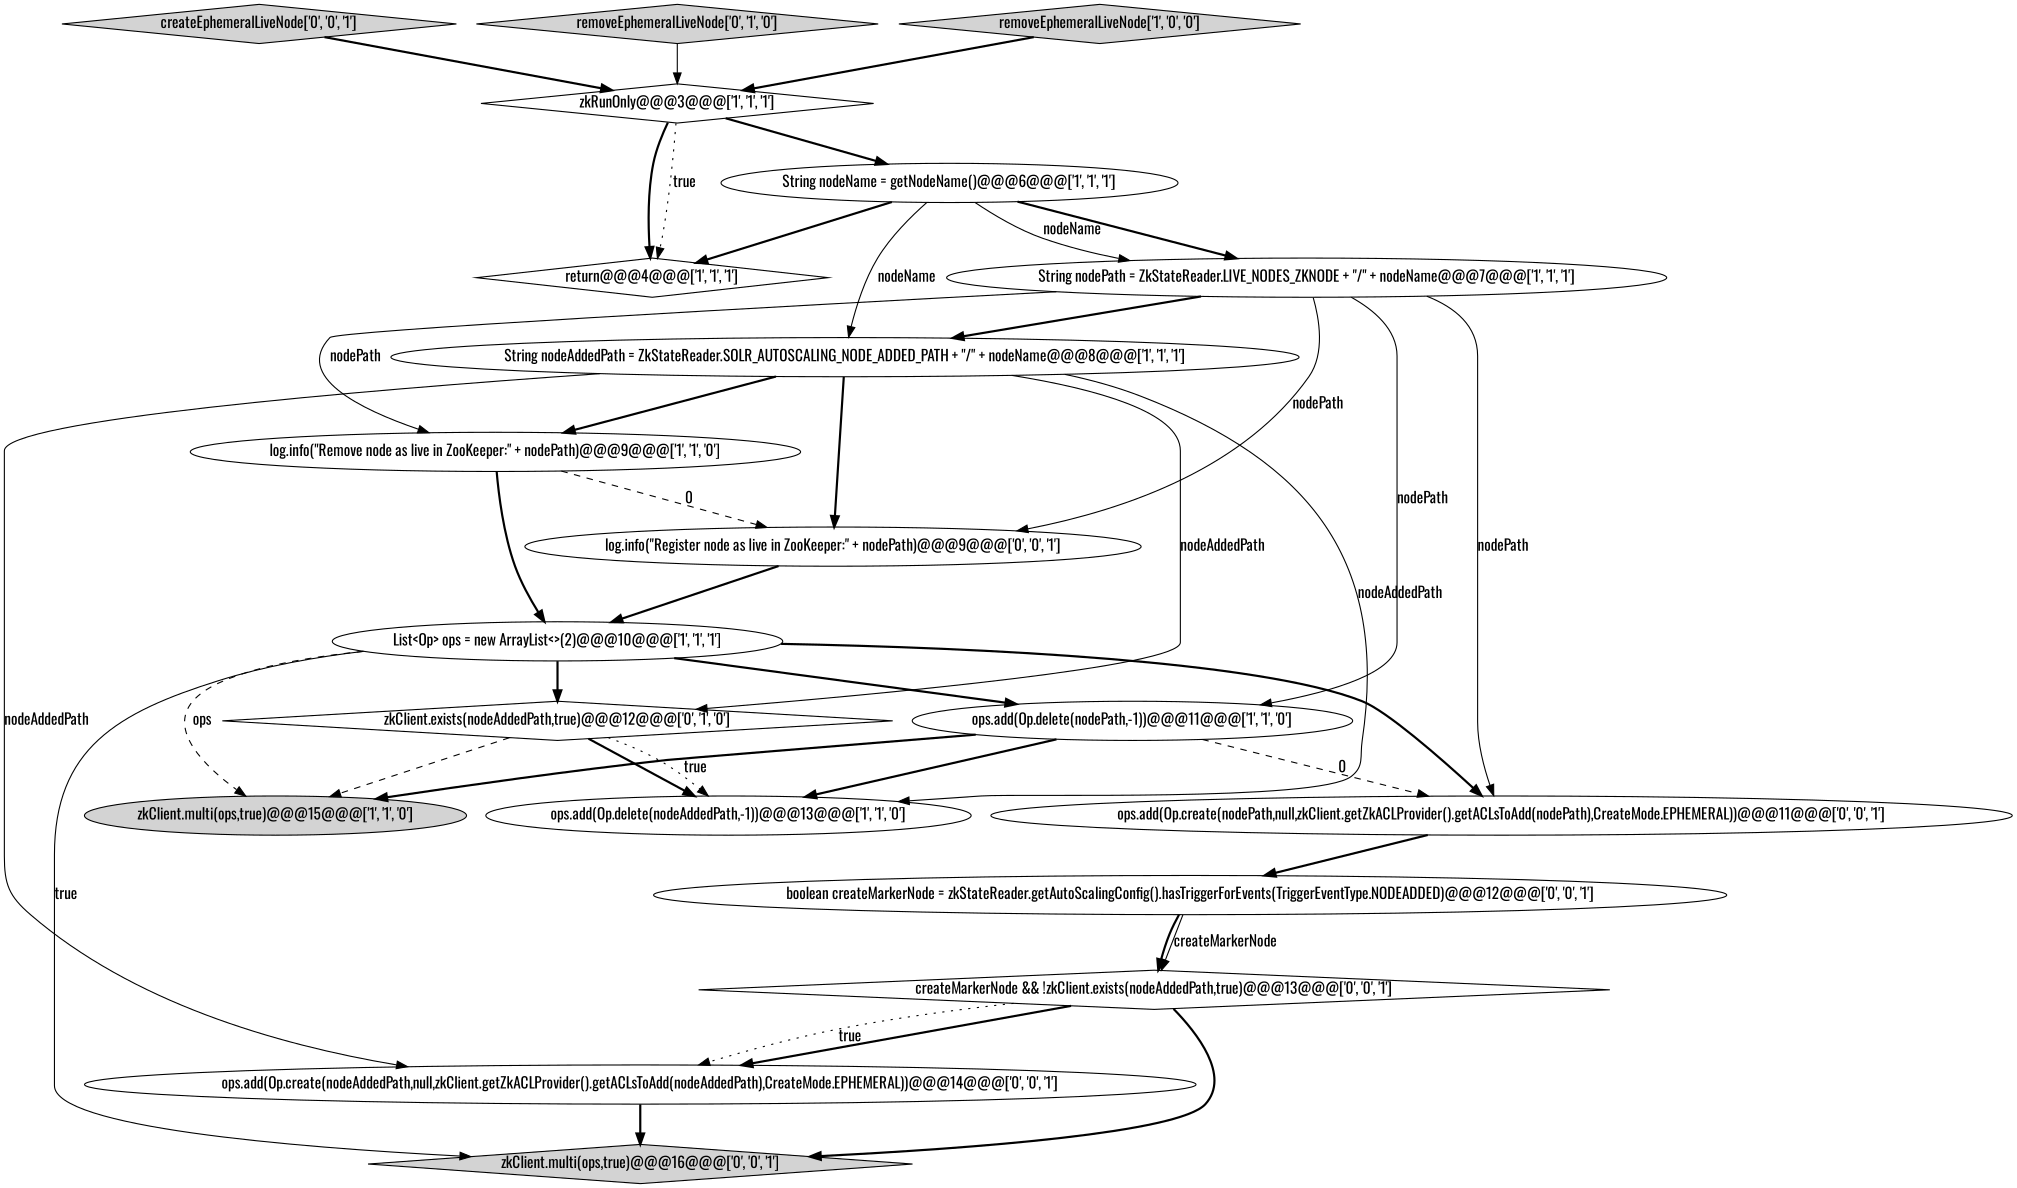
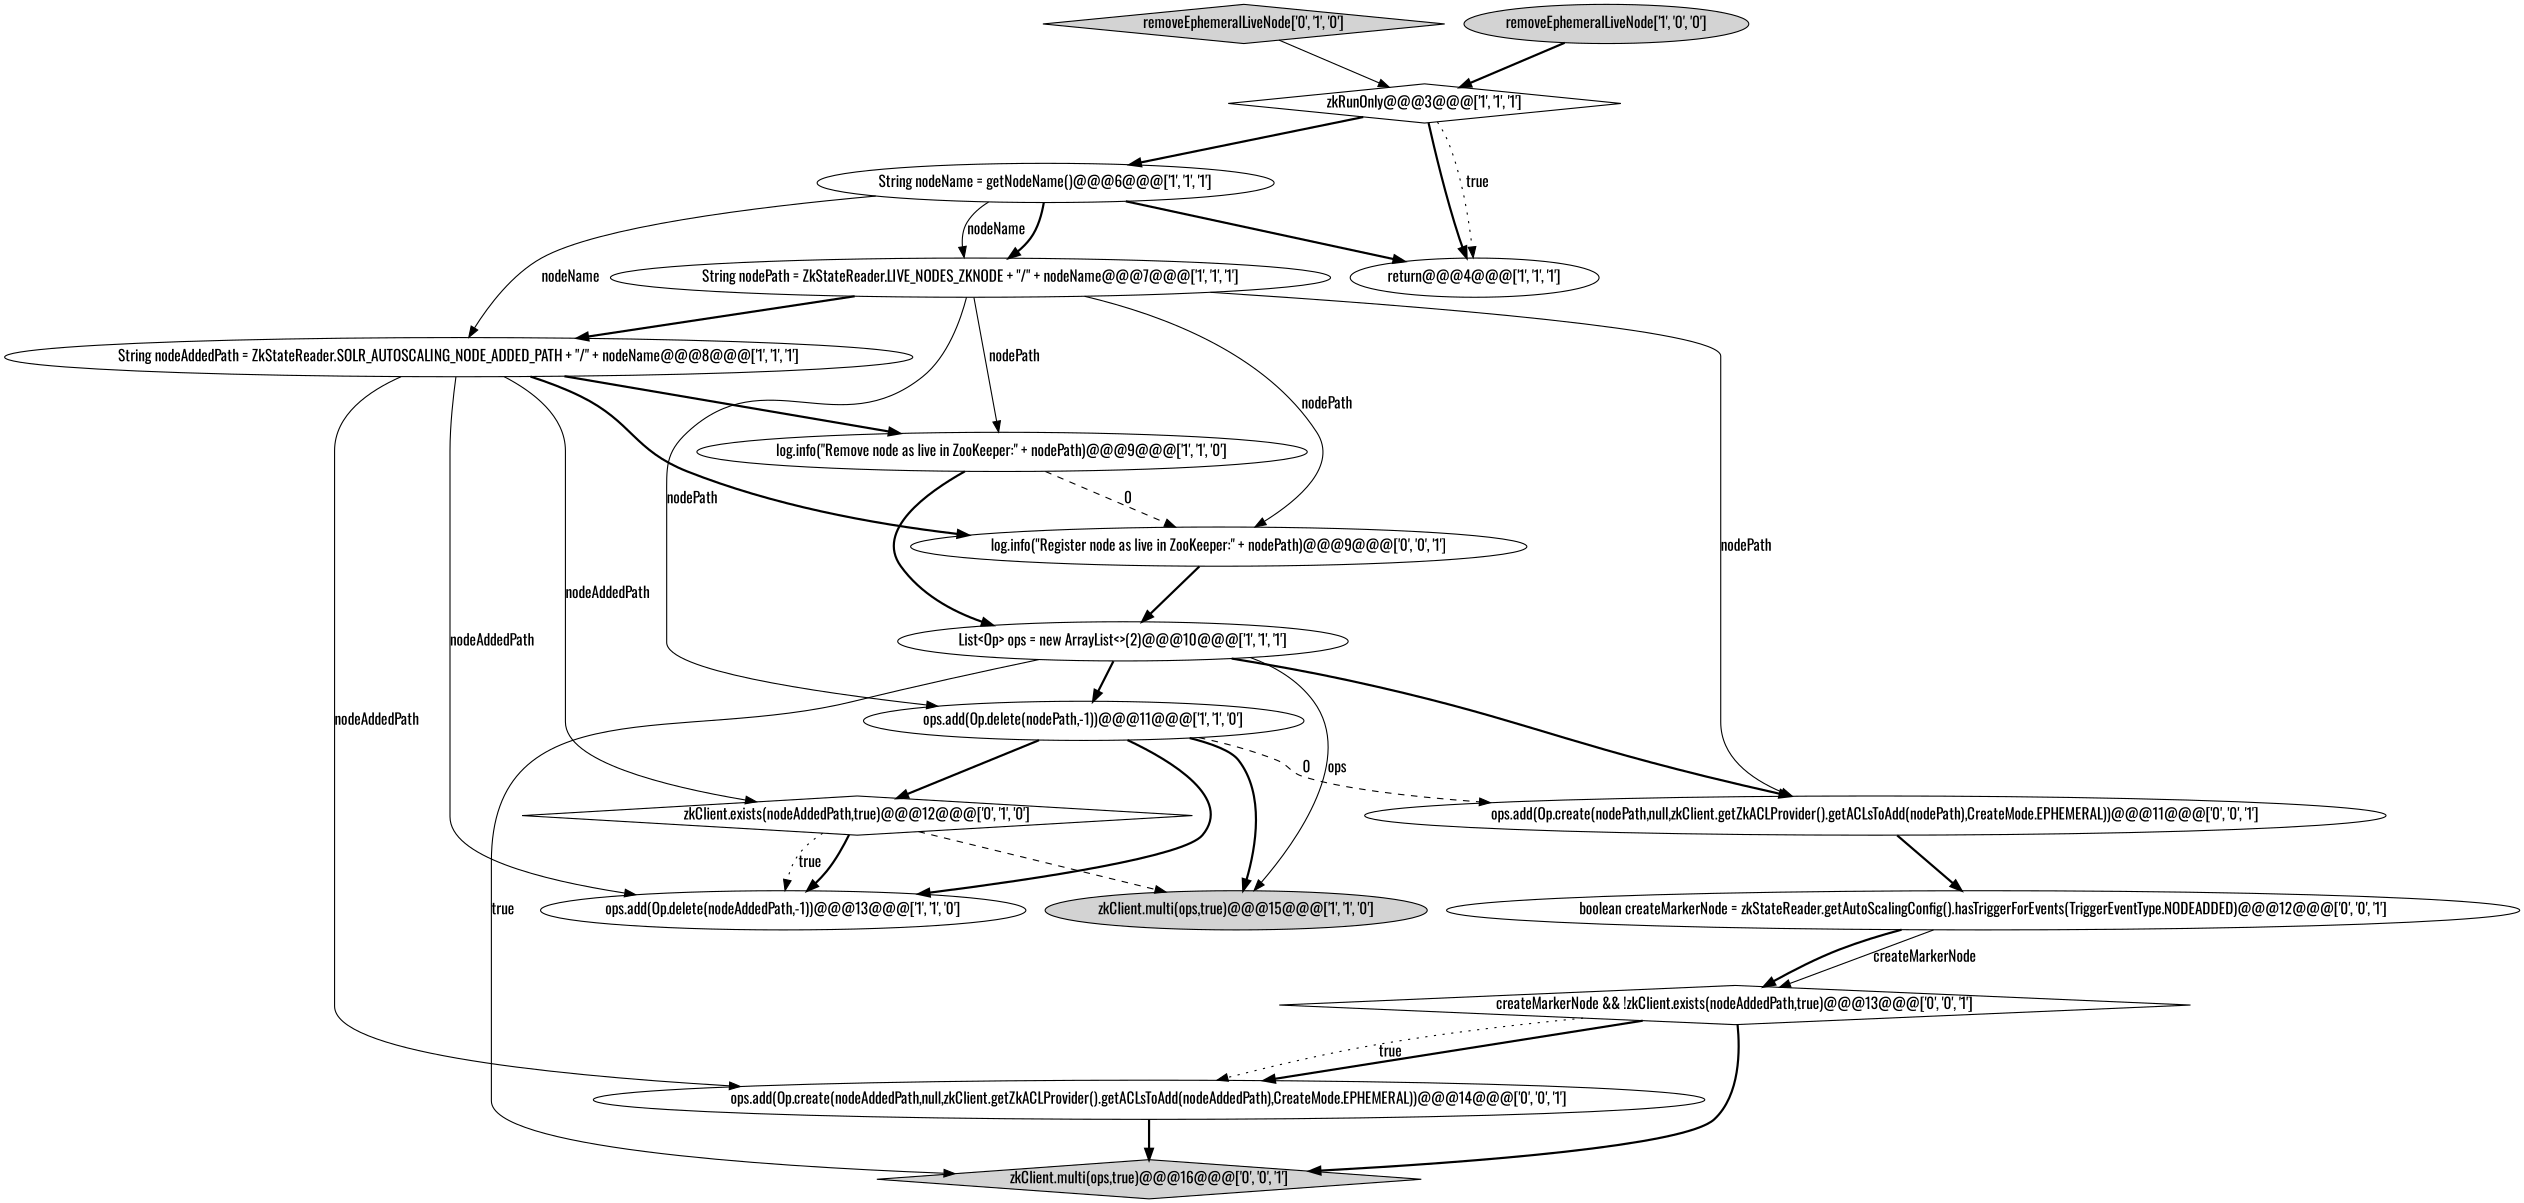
node "createEphemeralLiveNode['0', '0', '1']": removed
node "removeEphemeralLiveNode['1', '0', '0']": shape diamond -> ellipse
node "return@@@4@@@['1', '1', '1']": shape diamond -> ellipse
edge "List<Op> ops = new ArrayList<>(2)@@@10@@@['1', '1', '1']" -> "zkClient.exists(nodeAddedPath,true)@@@12@@@['0', '1', '0']": now "ops.add(Op.delete(nodePath,-1))@@@11@@@['1', '1', '0']" -> "zkClient.exists(nodeAddedPath,true)@@@12@@@['0', '1', '0']"
edge "List<Op> ops = new ArrayList<>(2)@@@10@@@['1', '1', '1']" -> "zkClient.multi(ops,true)@@@15@@@['1', '1', '0']": style dashed -> solid
